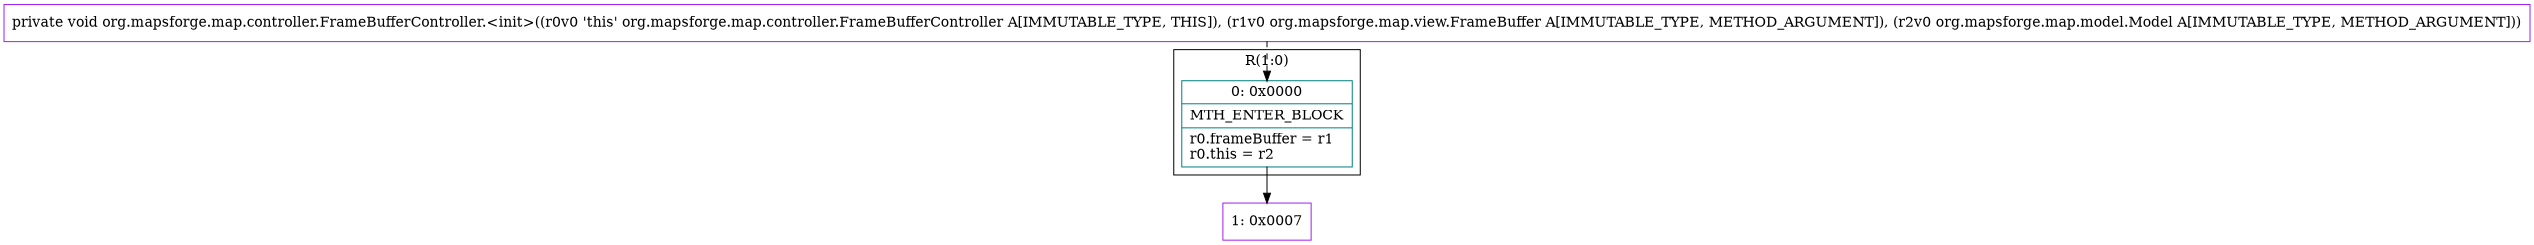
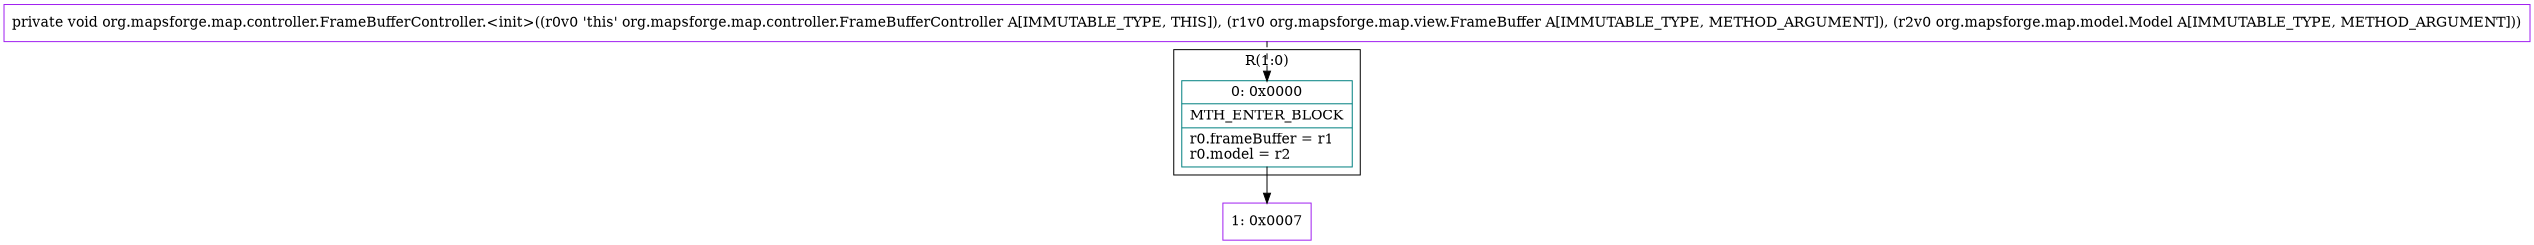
node "0: 0x0000": text "r0.this = r2" -> "r0.model = r2"
